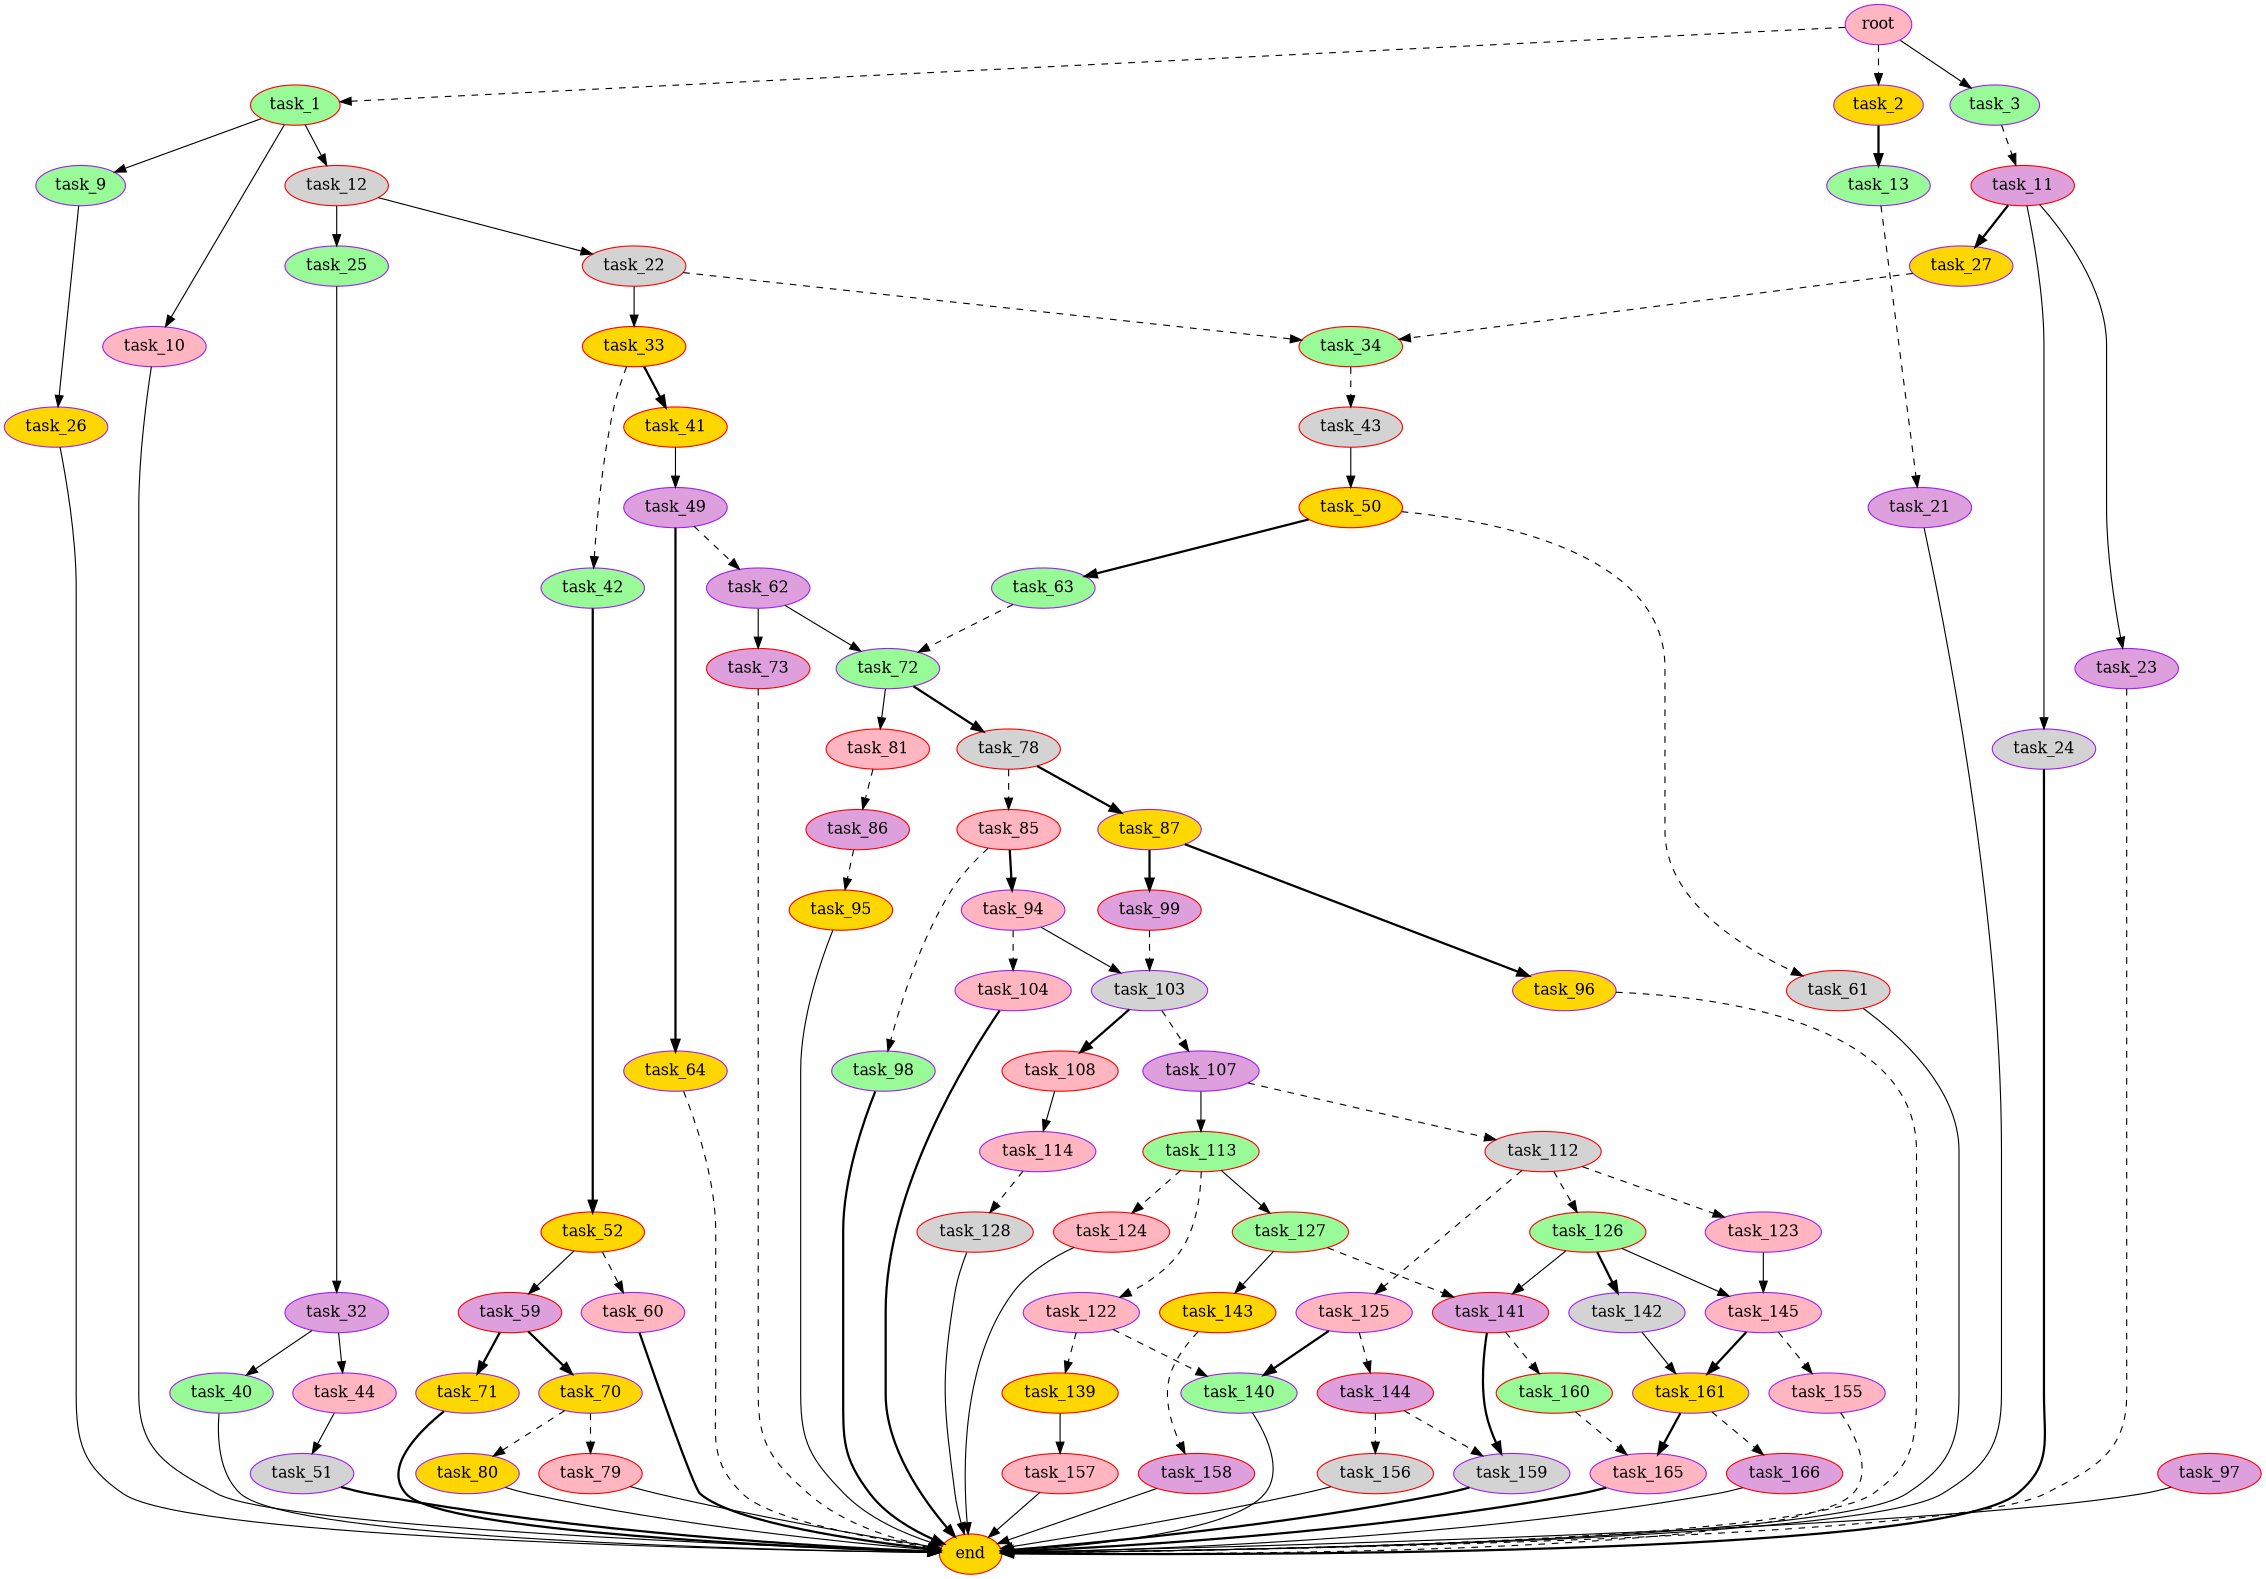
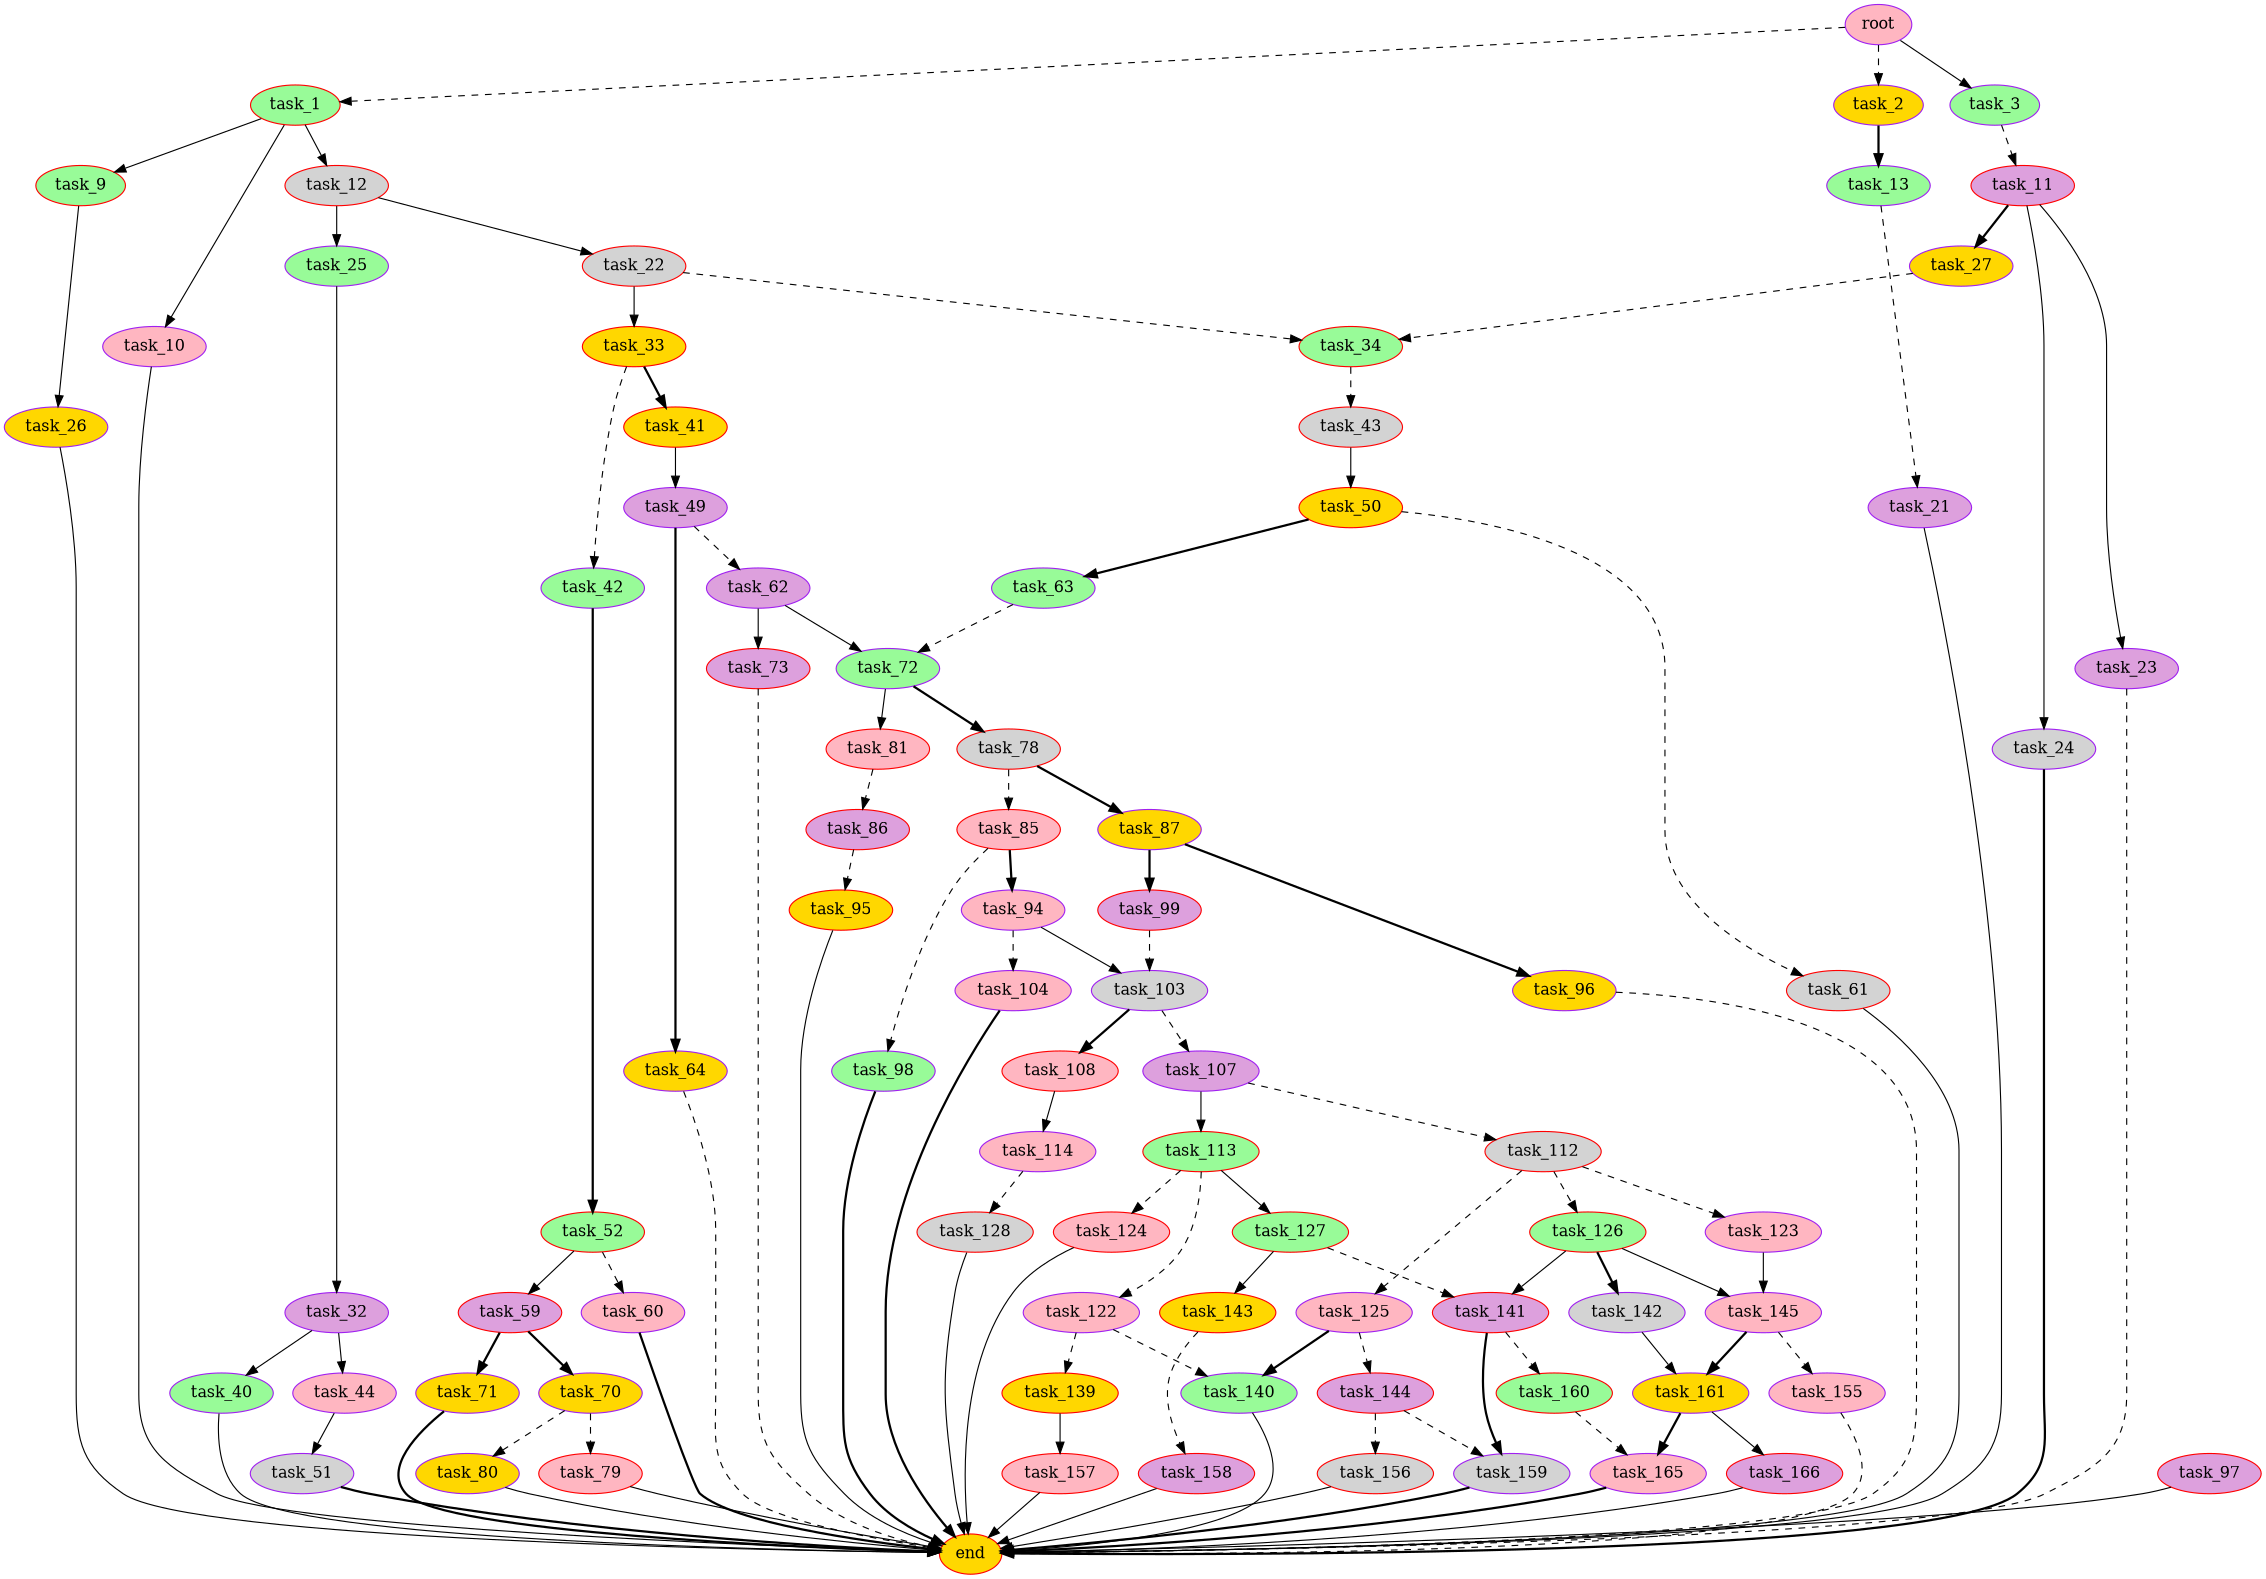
node "task_9": color purple -> red
node "task_52": fillcolor gold -> palegreen
edge "task_161" -> "task_166": style dashed -> solid
